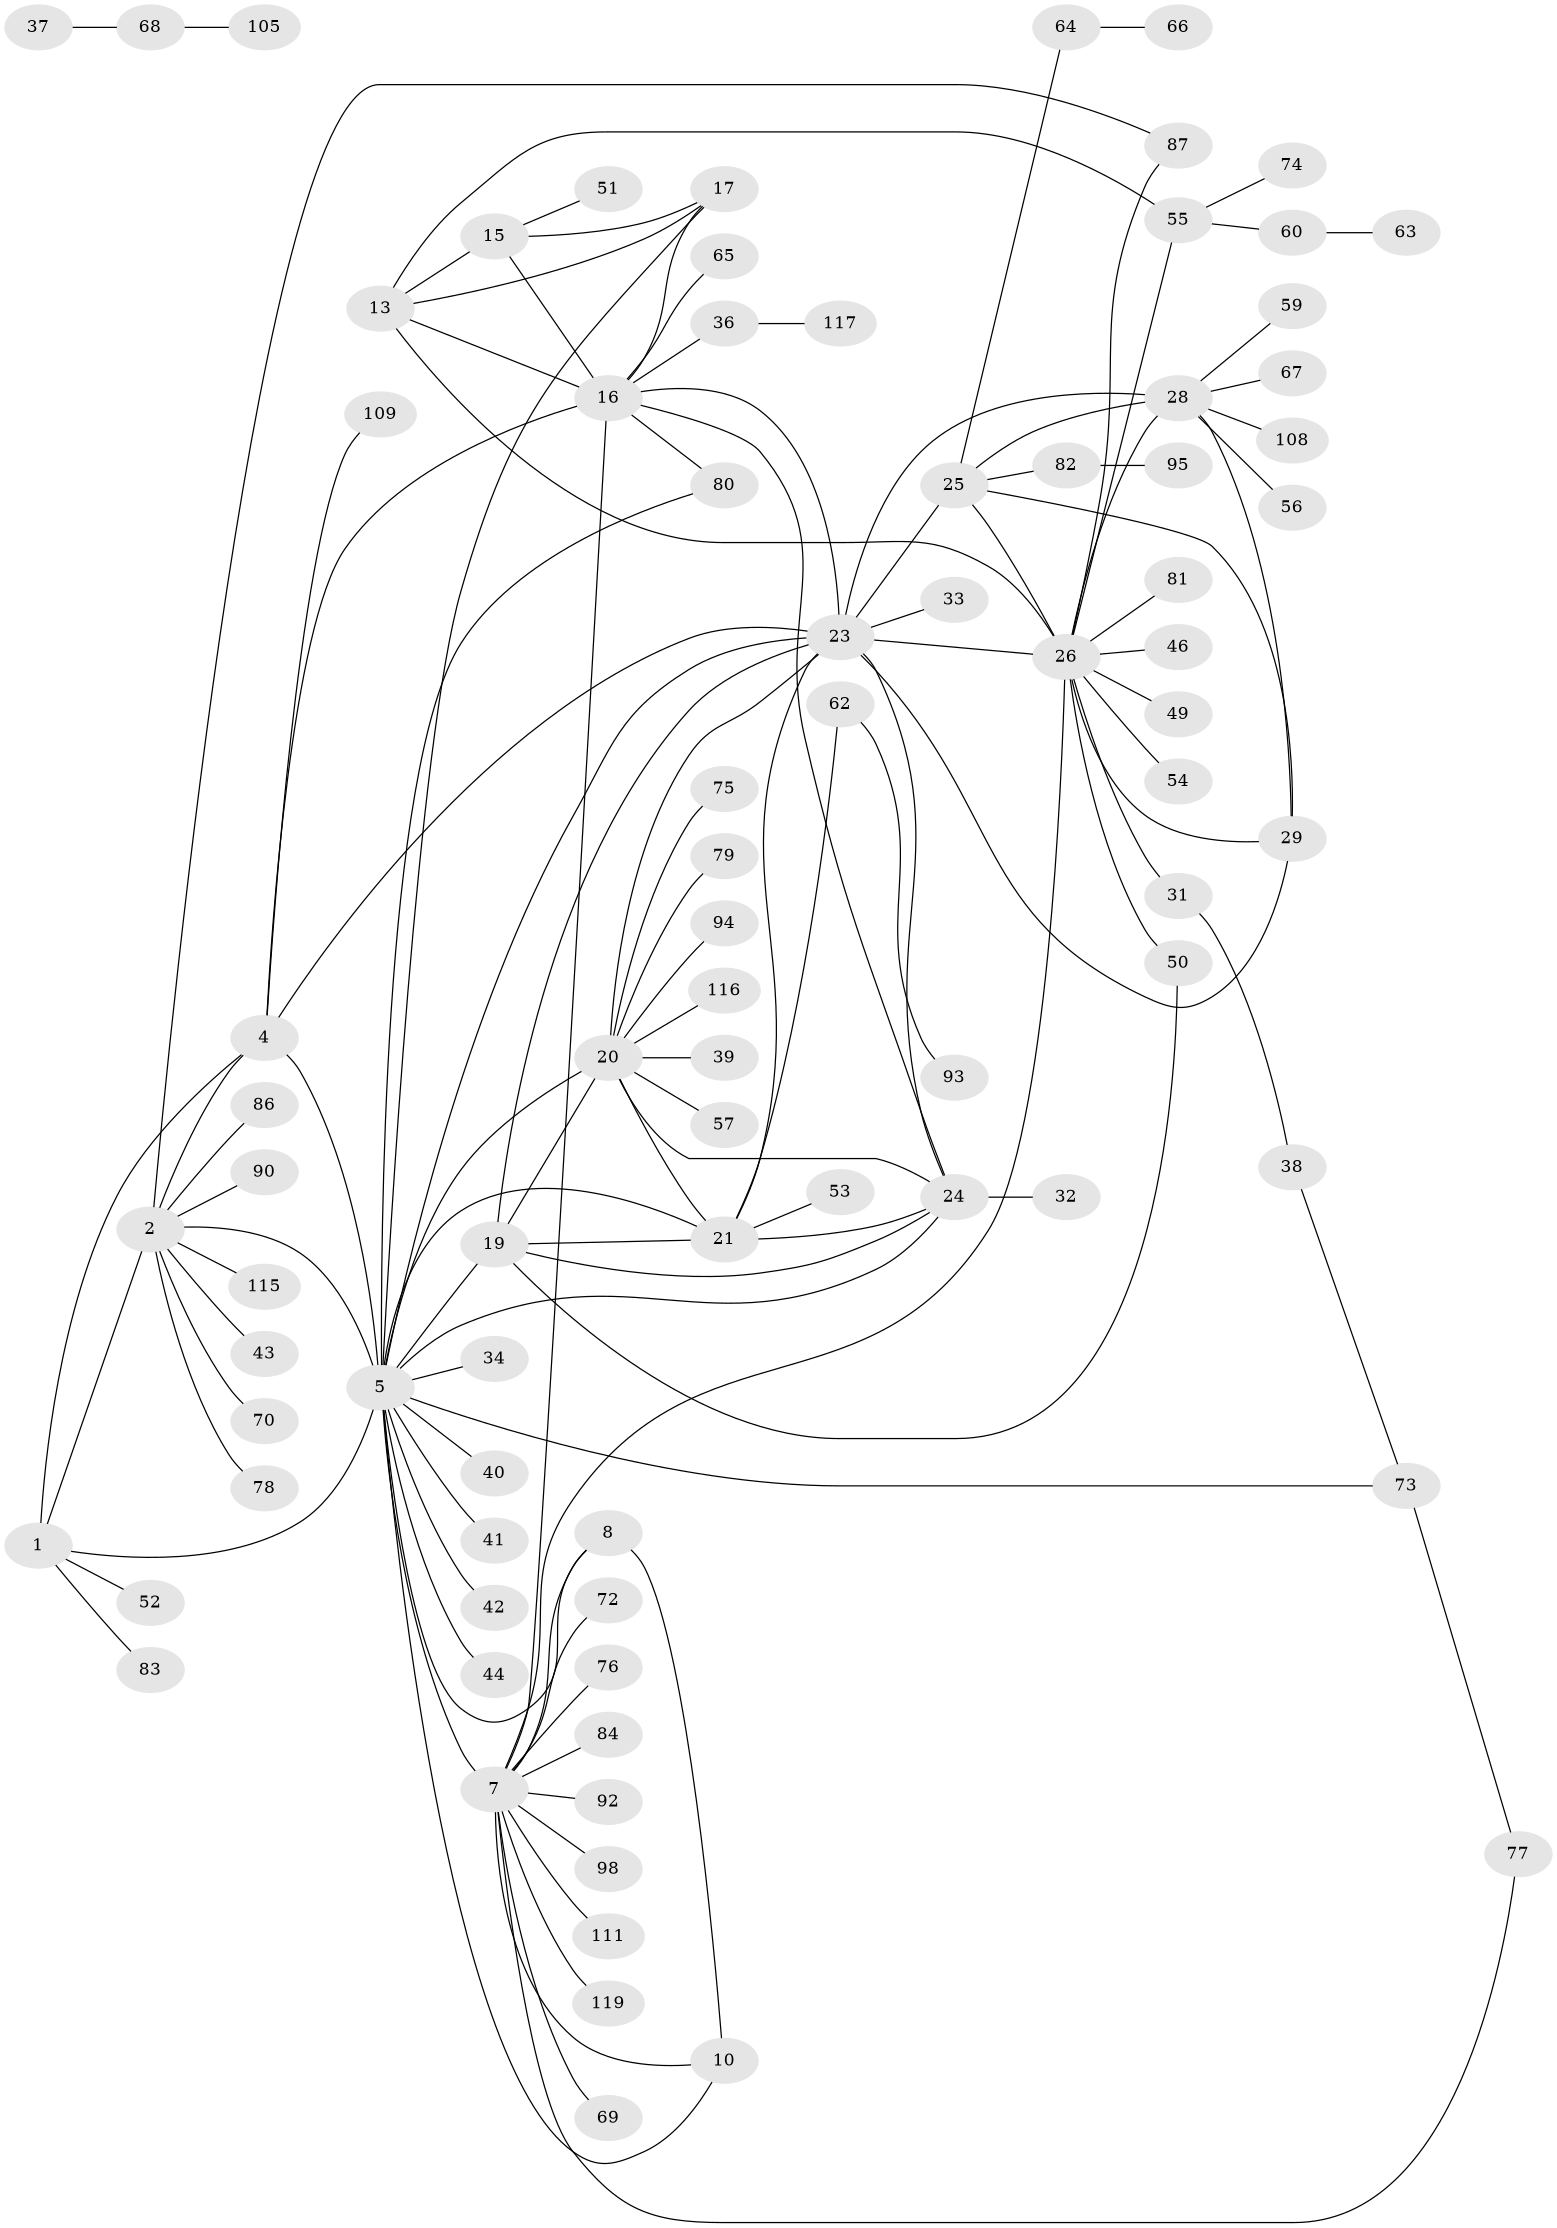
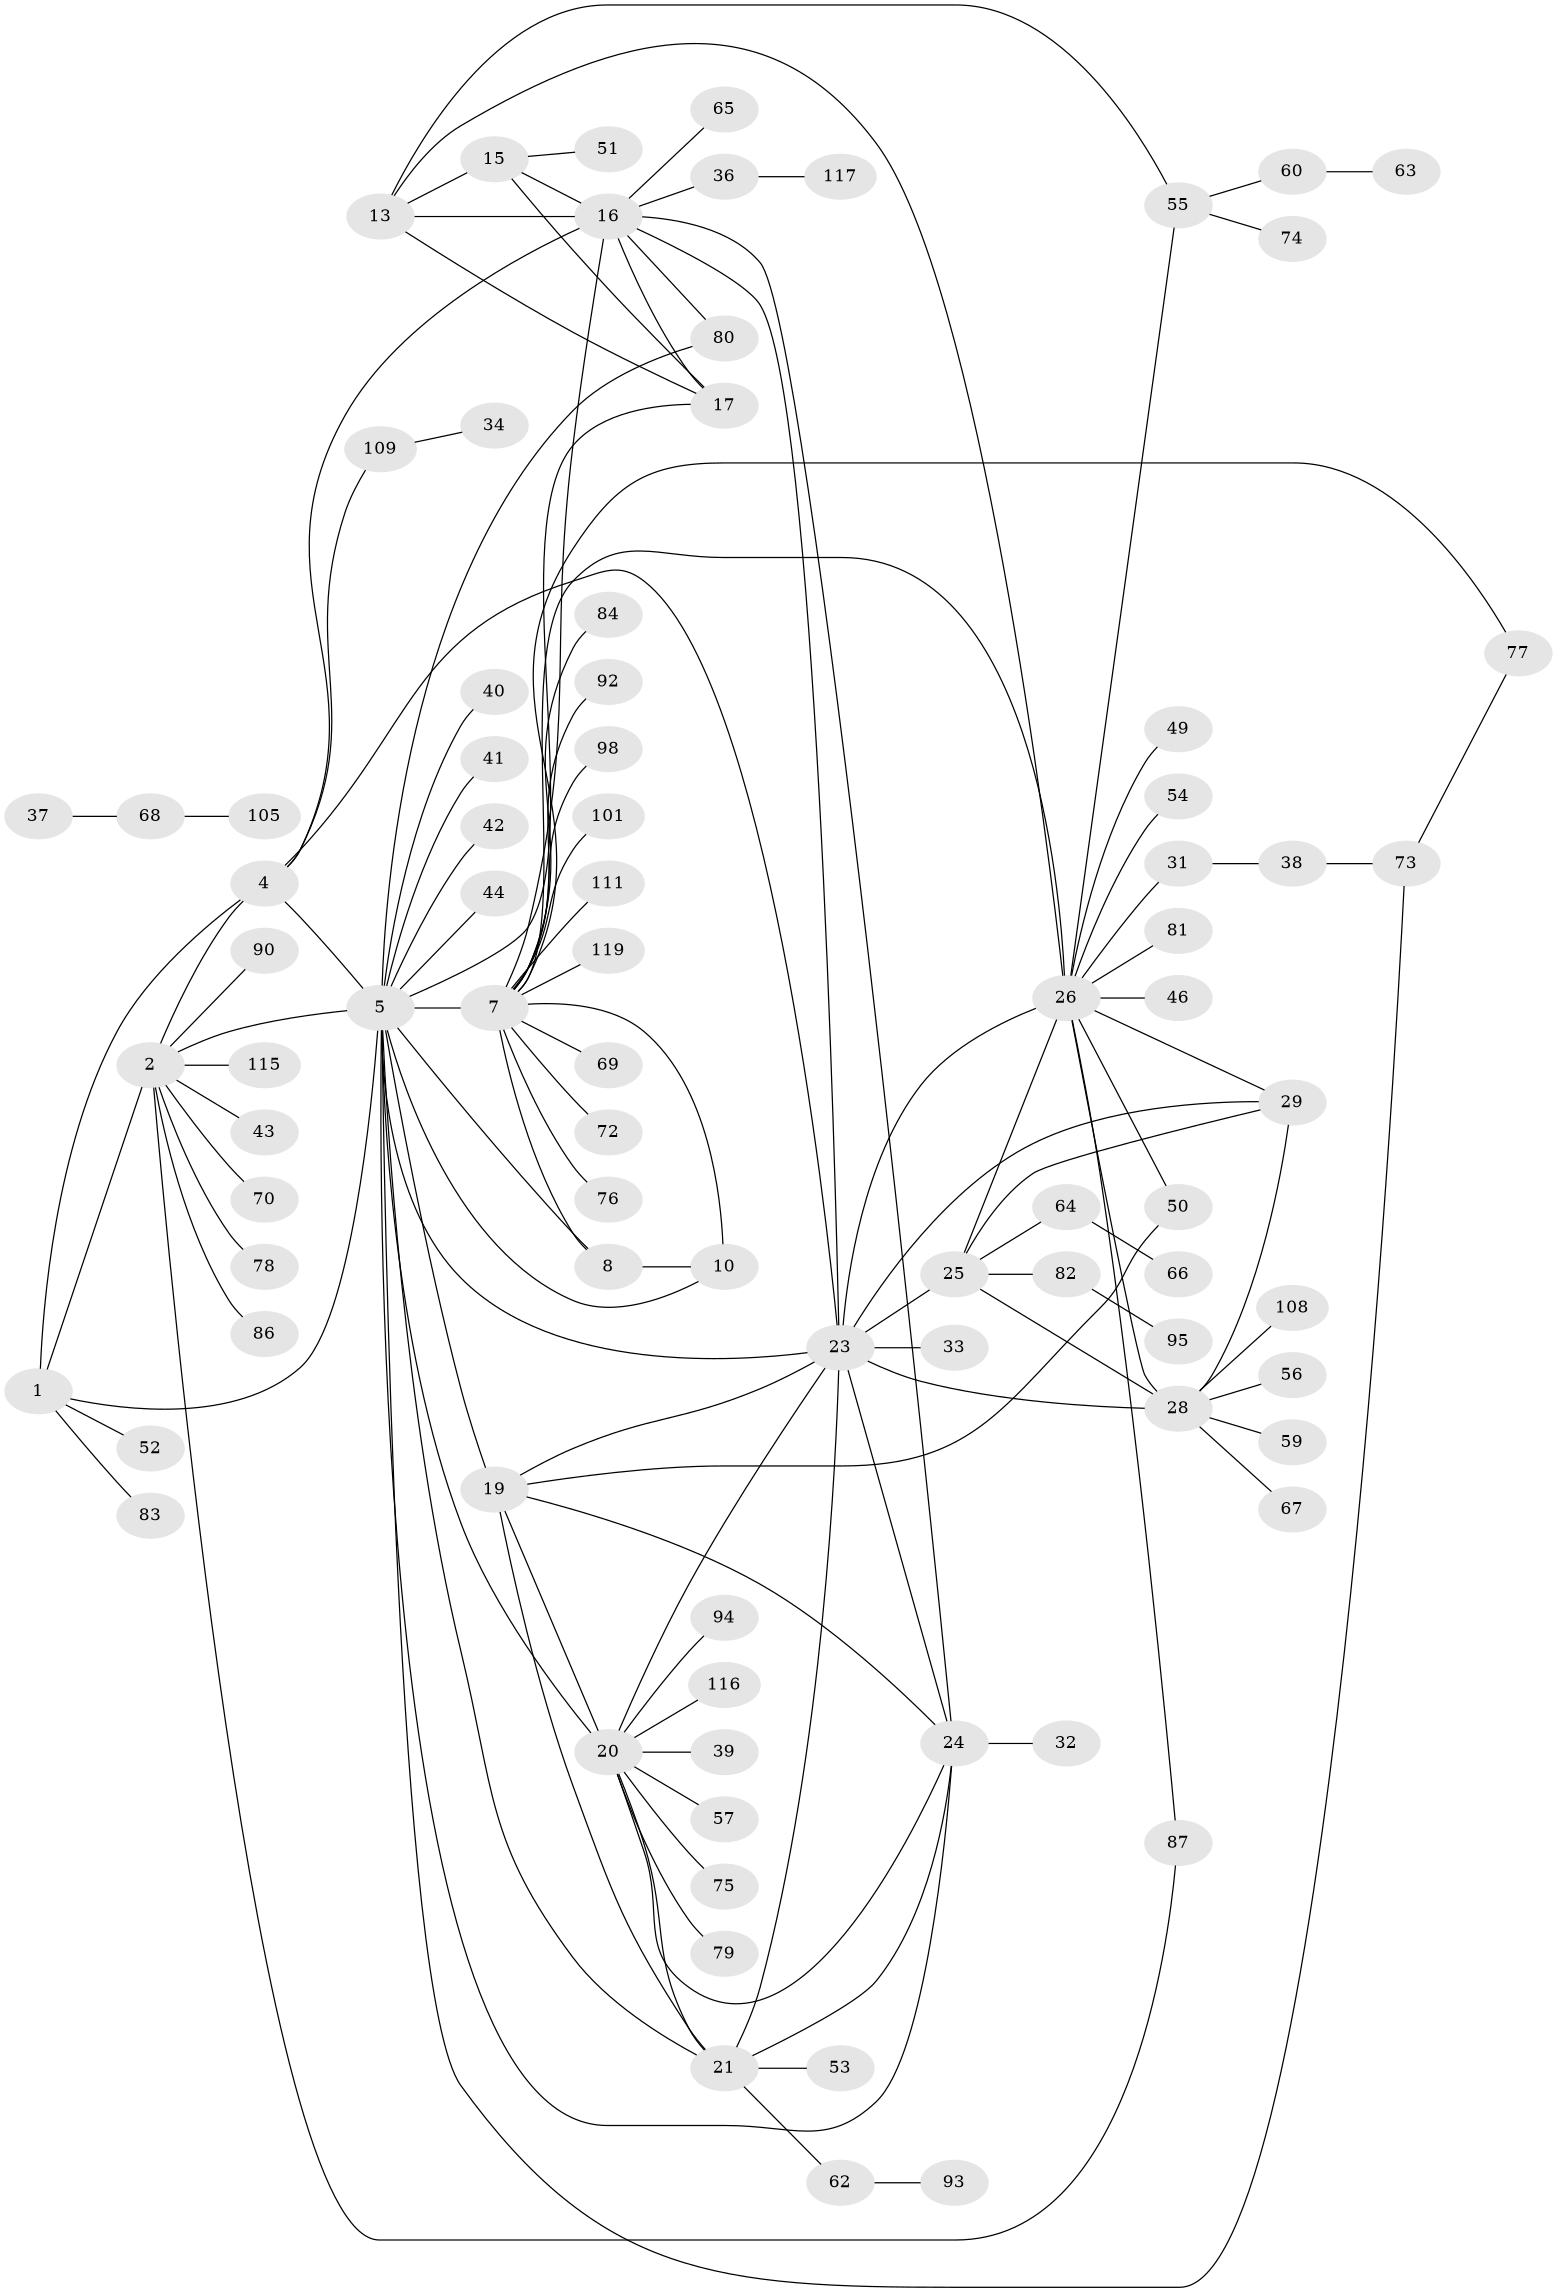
node "101": added
edge "34" -- "5": now "34" -- "109"
